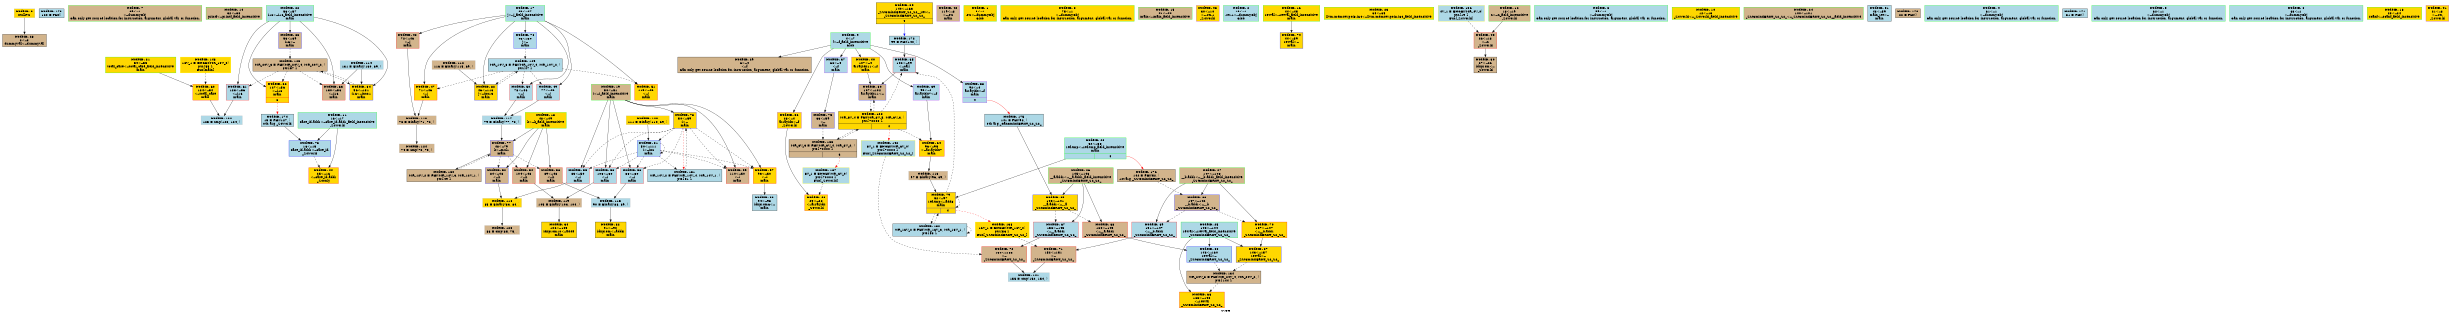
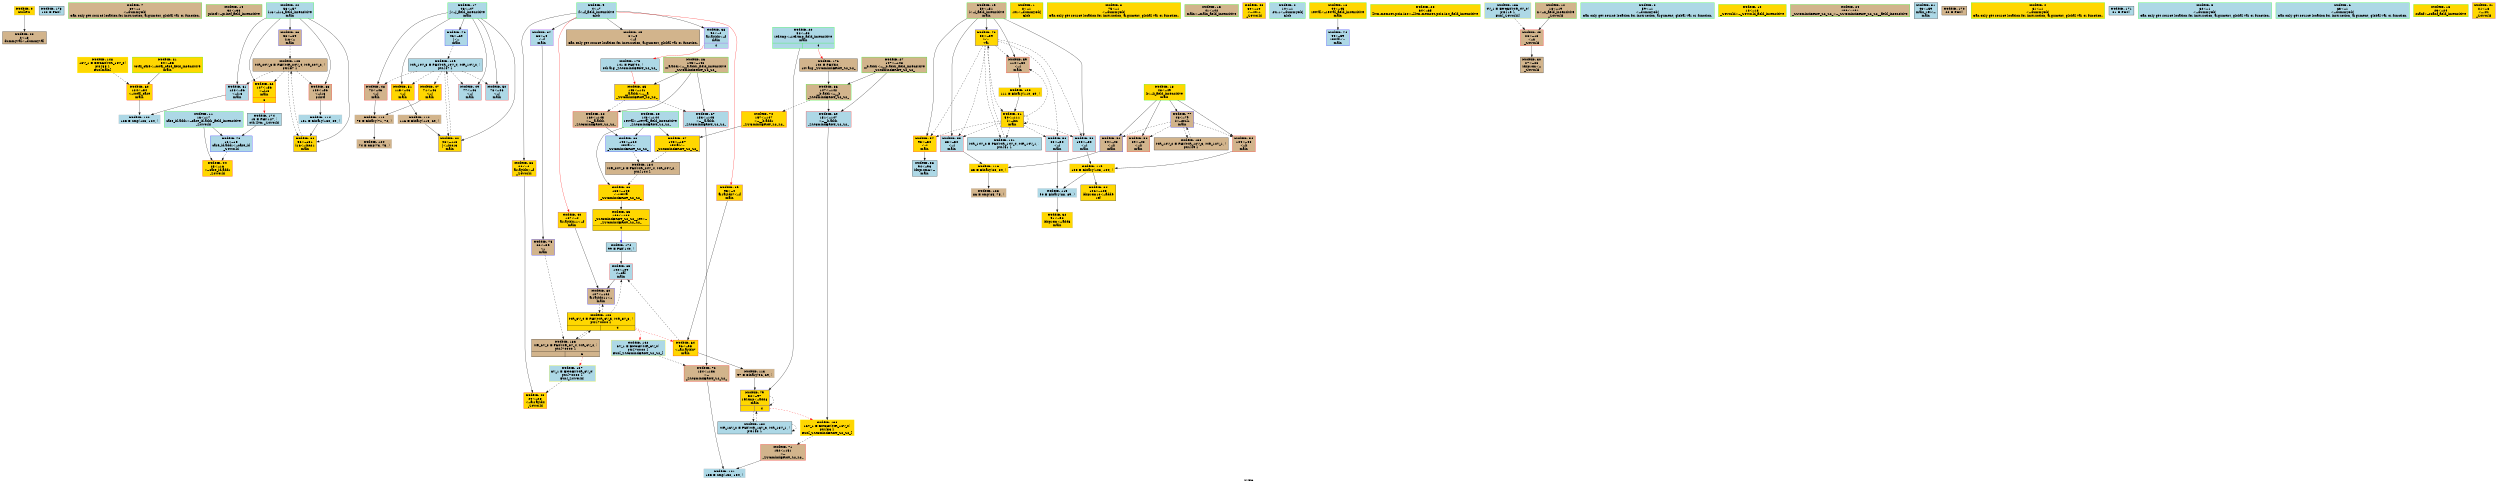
node "NodeID: 42": removed
node "NodeID: 4": fillcolor lightblue -> gold
edge "NodeID: 17" -> "NodeID: 47": removed
node "NodeID: 74": fillcolor gold -> lightblue
edge "NodeID: 9" -> "NodeID: 40": color black -> red
edge "NodeID: 9" -> "NodeID: 39": color black -> red
edge "NodeID: 114" -> "NodeID: 63": reversed
edge "NodeID: 129" -> "NodeID: 48": added
edge "NodeID: 59" -> "NodeID: 120": added
node "NodeID: 39": fillcolor lightblue -> gold
node "NodeID: 63": text "main" -> "printf"
edge "NodeID: 62" -> "NodeID: 174": style dashed -> solid
edge "NodeID: 51" -> "NodeID: 112": added
node "NodeID: 117": removed
edge "NodeID: 79" -> "NodeID: 65": now "NodeID: 64" -> "NodeID: 65"
node "NodeID: 174": text "0th arg _Z4worki" -> "0th llvm _Z4worki"
node "NodeID: 175": text "0th arg _Can3minIiERKT_S2_S2_" -> "0th arg _ZSt3minIiERKT_S2_S2_"
node "NodeID: 78": text "main" -> "var"
edge "NodeID: 19" -> "NodeID: 56": removed
edge "NodeID: 128" -> "NodeID: 64": color black -> red
node "NodeID: 81": fillcolor lightblue -> gold
edge "NodeID: 78" -> "NodeID: 131": color red -> black
edge "NodeID: 175" -> "NodeID: 85": color black -> red
edge "NodeID: 77" -> "NodeID: 130": style solid -> dashed
node "NodeID: 44": text "_Z4only" -> "_Z4worki"
edge "NodeID: 176" -> "NodeID: 86": style dashed -> solid
edge "NodeID: 53" -> "NodeID: 115": now "NodeID: 119" -> "NodeID: 115"
edge "NodeID: 27" -> "NodeID: 70": removed
node "NodeID: 119": fillcolor tan -> gold
node "NodeID: 86": color blue -> green
edge "NodeID: 66" -> "NodeID: 35": added
edge "NodeID: 86" -> "NodeID: 69": style dashed -> solid
node "NodeID: 32": color black -> grey
node "NodeID: 34": text "main" -> "ref"
edge "NodeID: 69" -> "NodeID: 71": now "NodeID: 69" -> "NodeID: 138"
